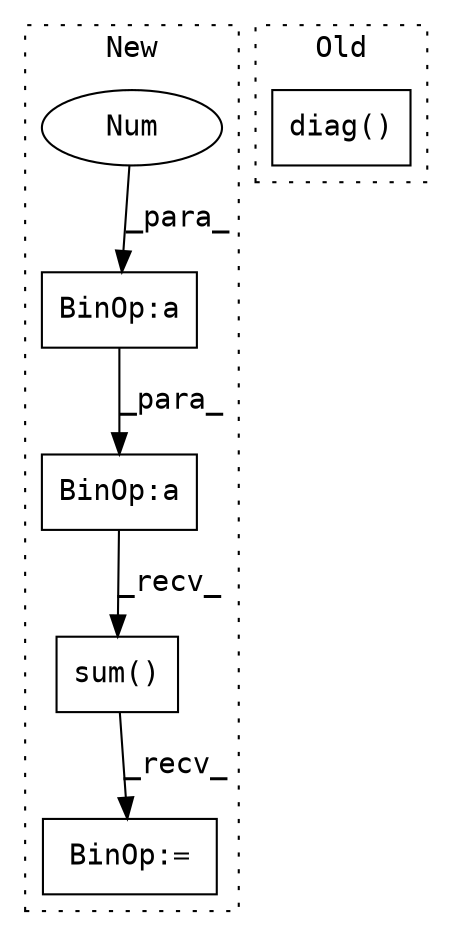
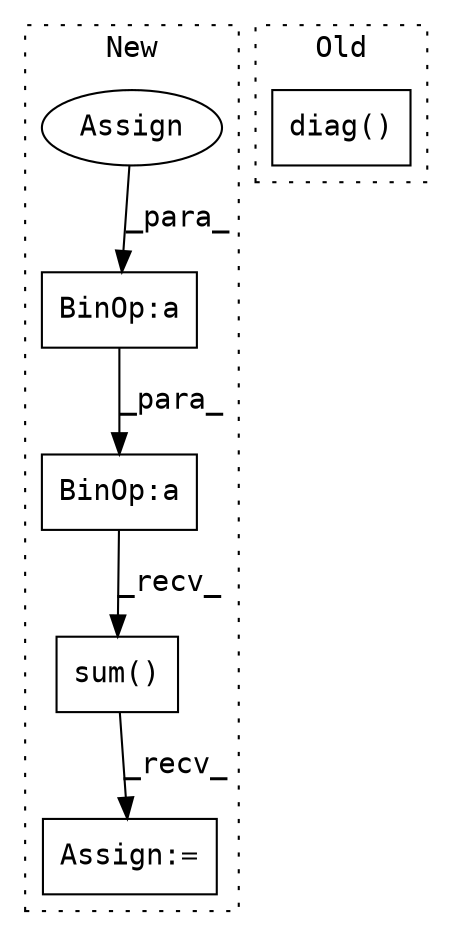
node "Num": label "Num" -> "Assign"
node "BinOp:=": label "BinOp:=" -> "Assign:="
